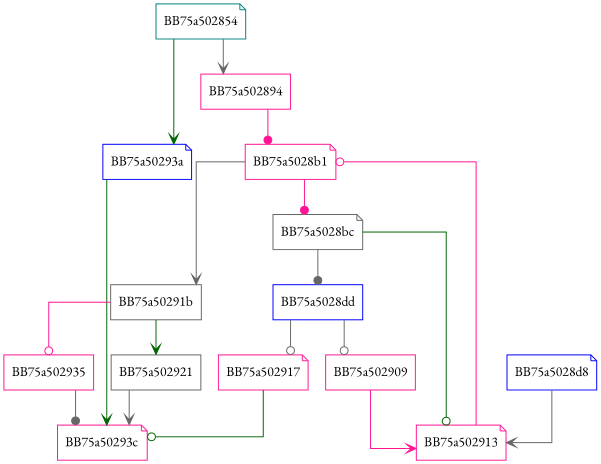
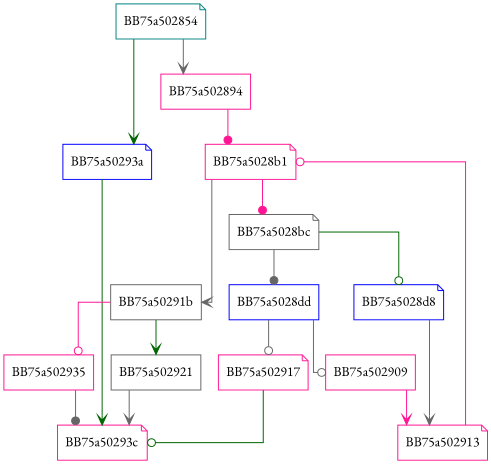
edge "BB75a5028bc" -> "BB75a502913": now "BB75a5028bc" -> "BB75a5028d8"
